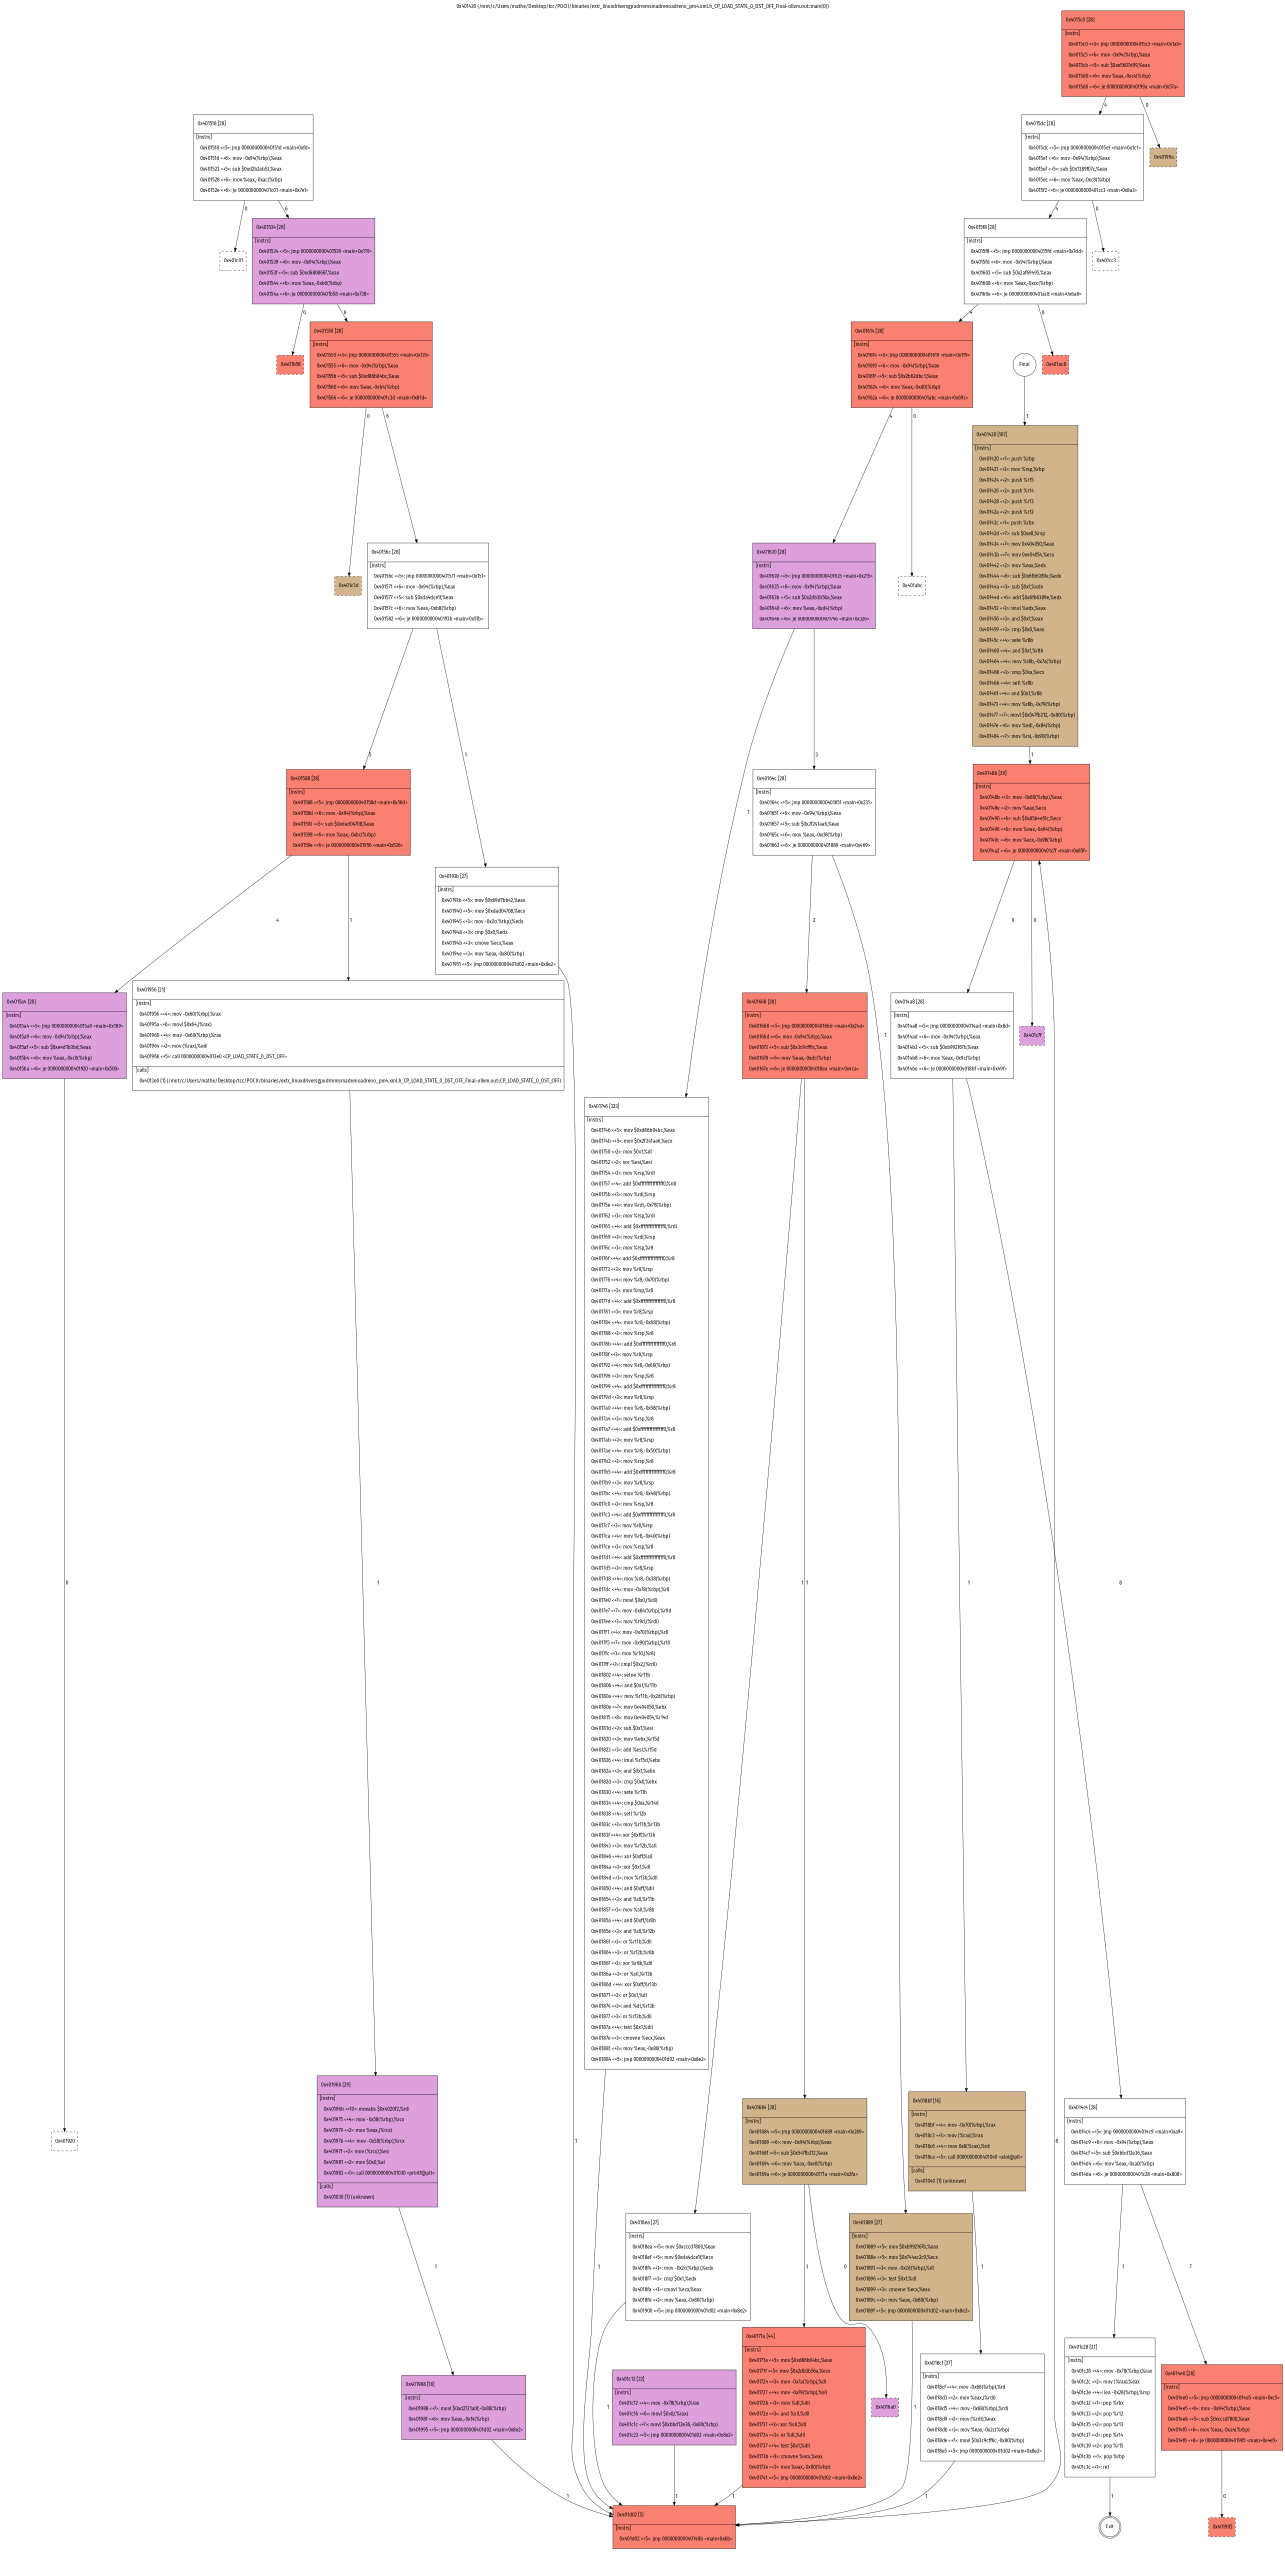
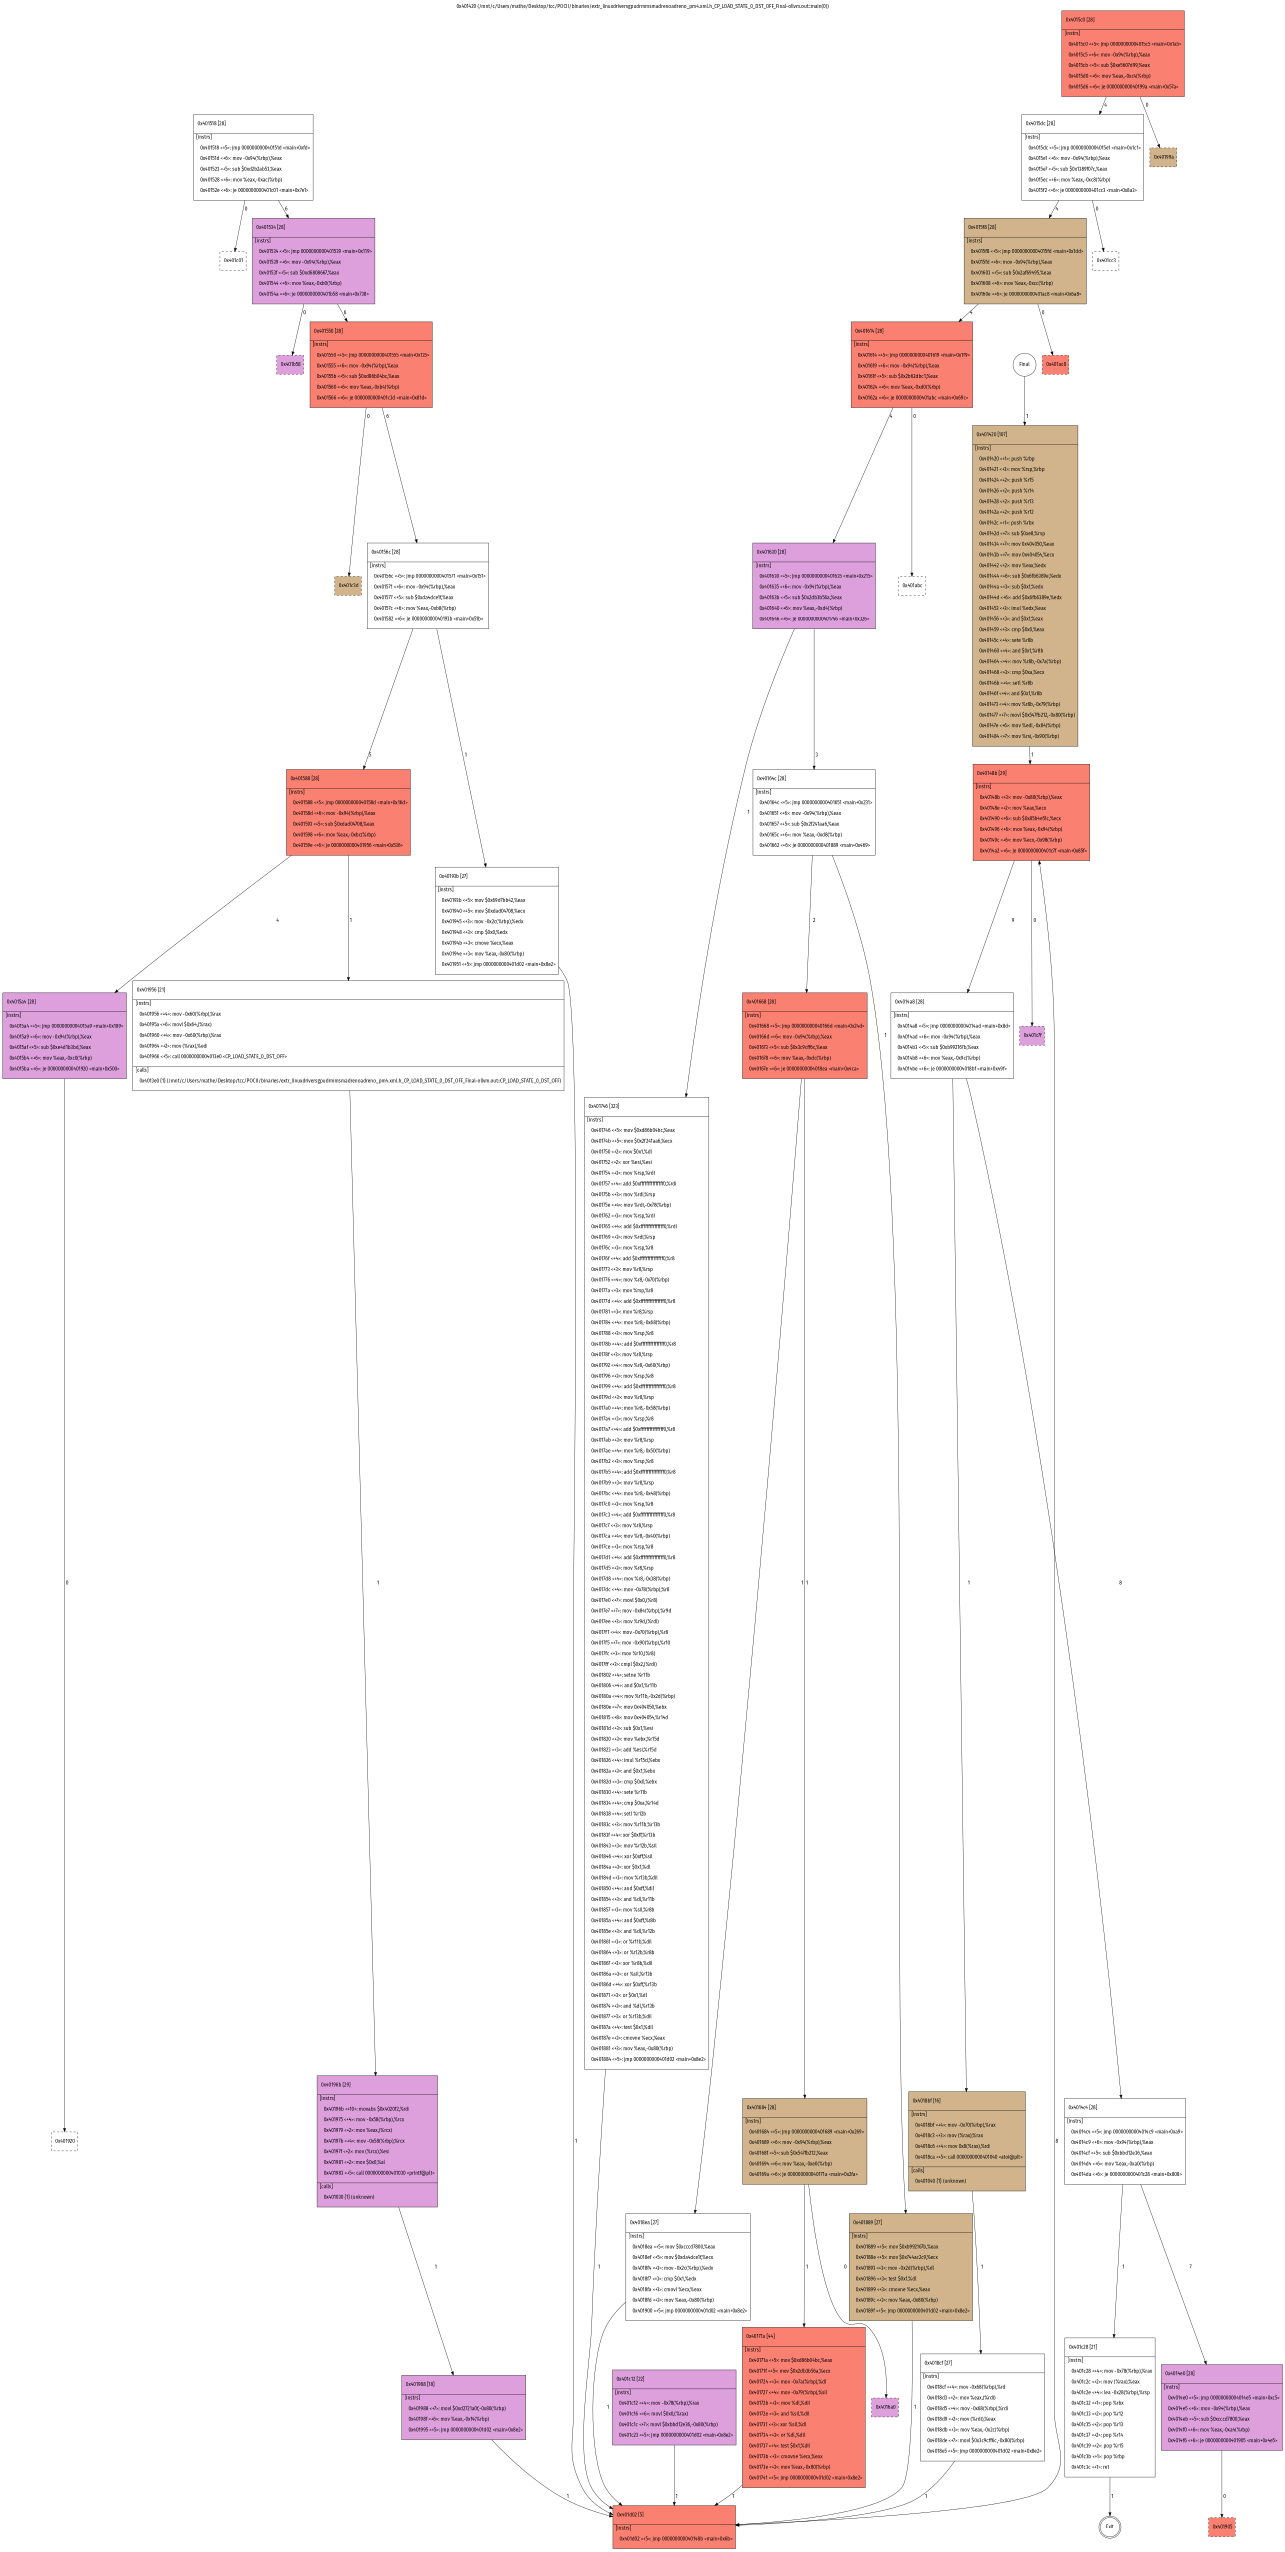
node "0x4015f8 [28]": fillcolor white -> tan
node "0x401b58": fillcolor salmon -> plum
node "0x4014e0 [28]": fillcolor salmon -> plum
